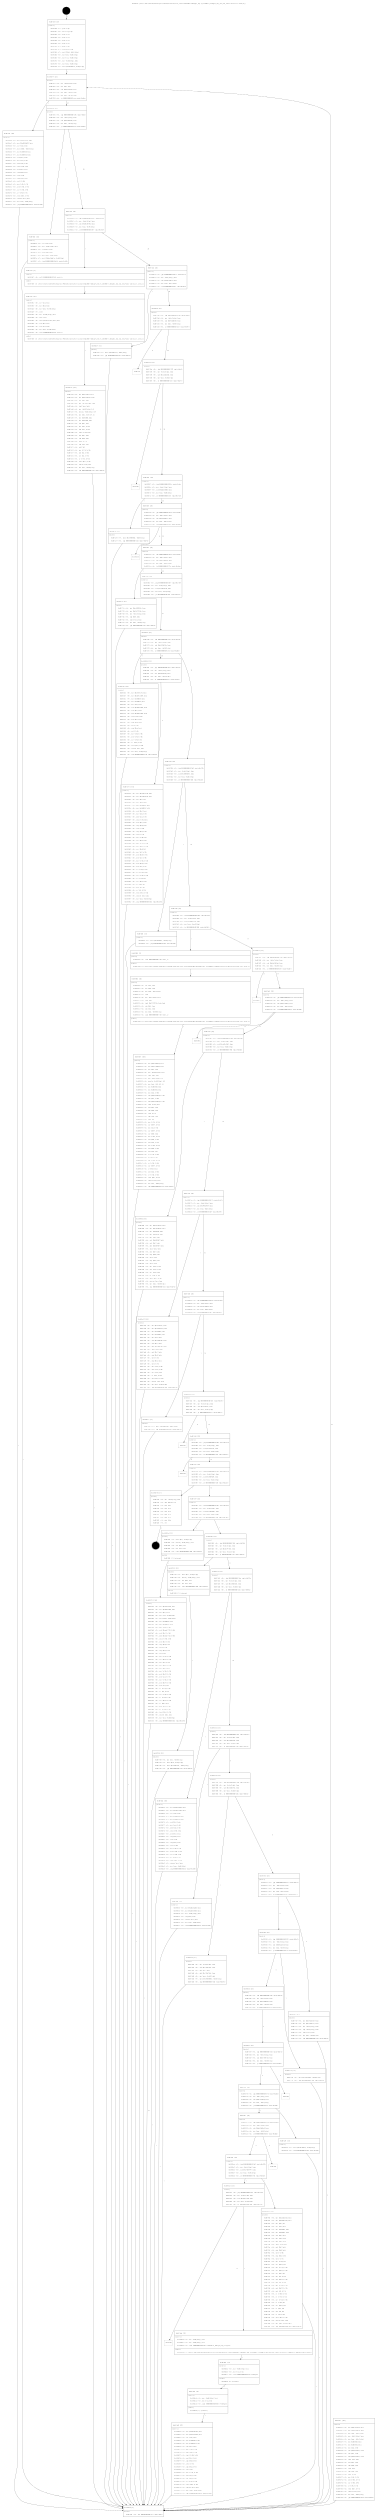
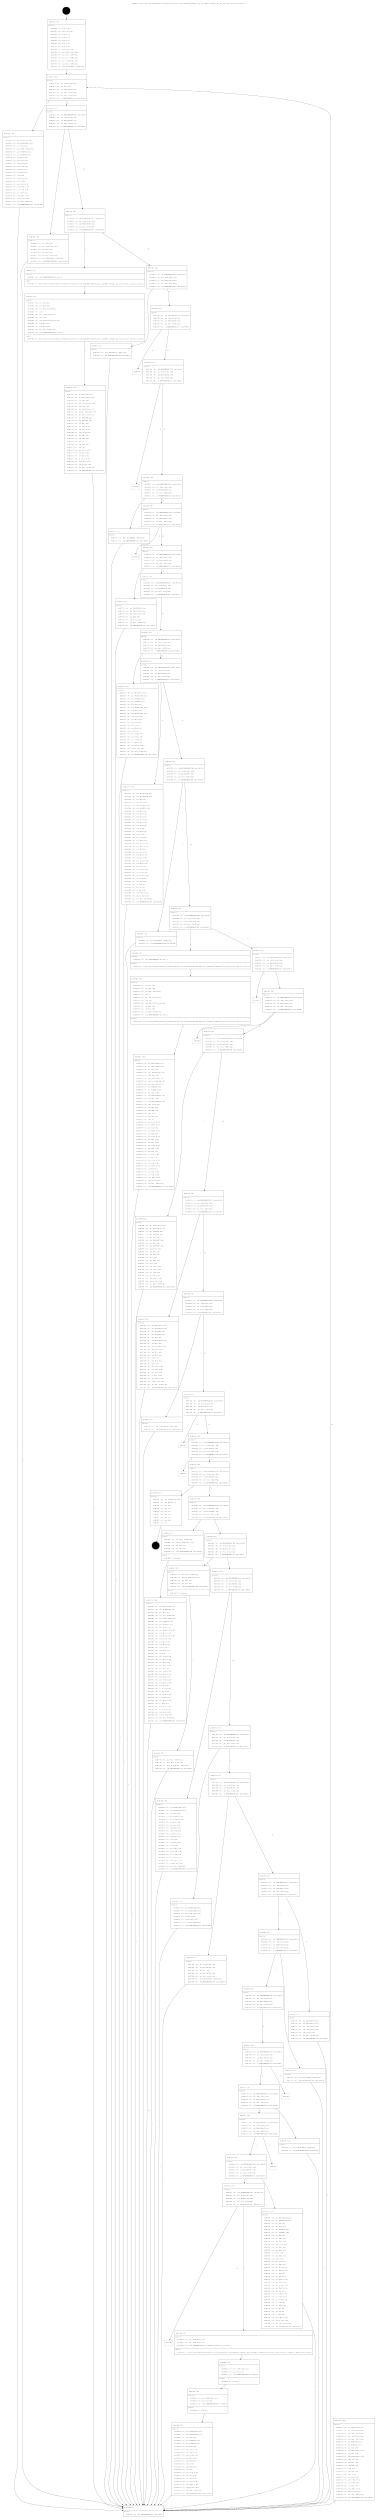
edge "0x40136b [25]" -> "0x40139d [25]": now "0x401384 [25]" -> "0x40139d [25]"
